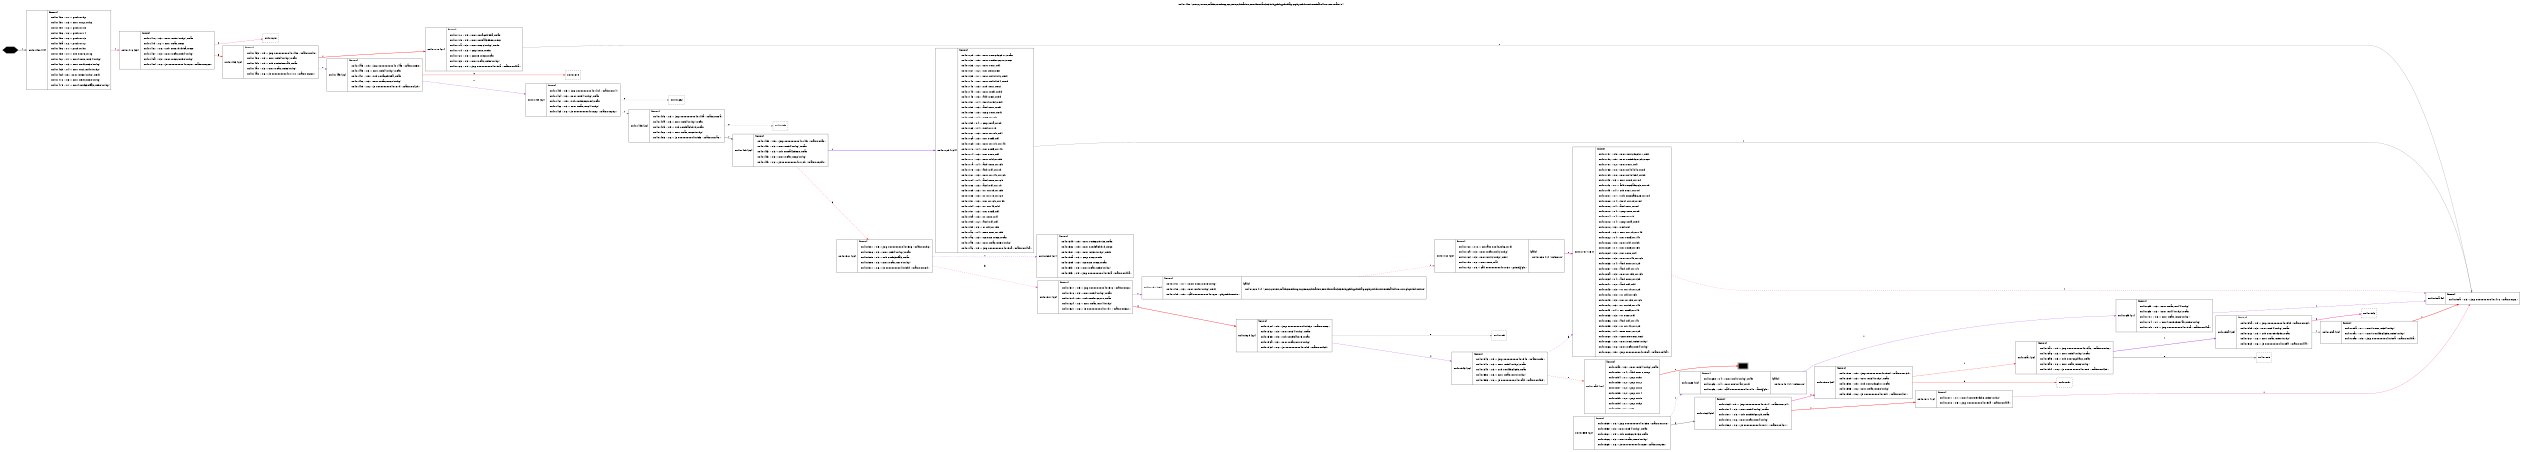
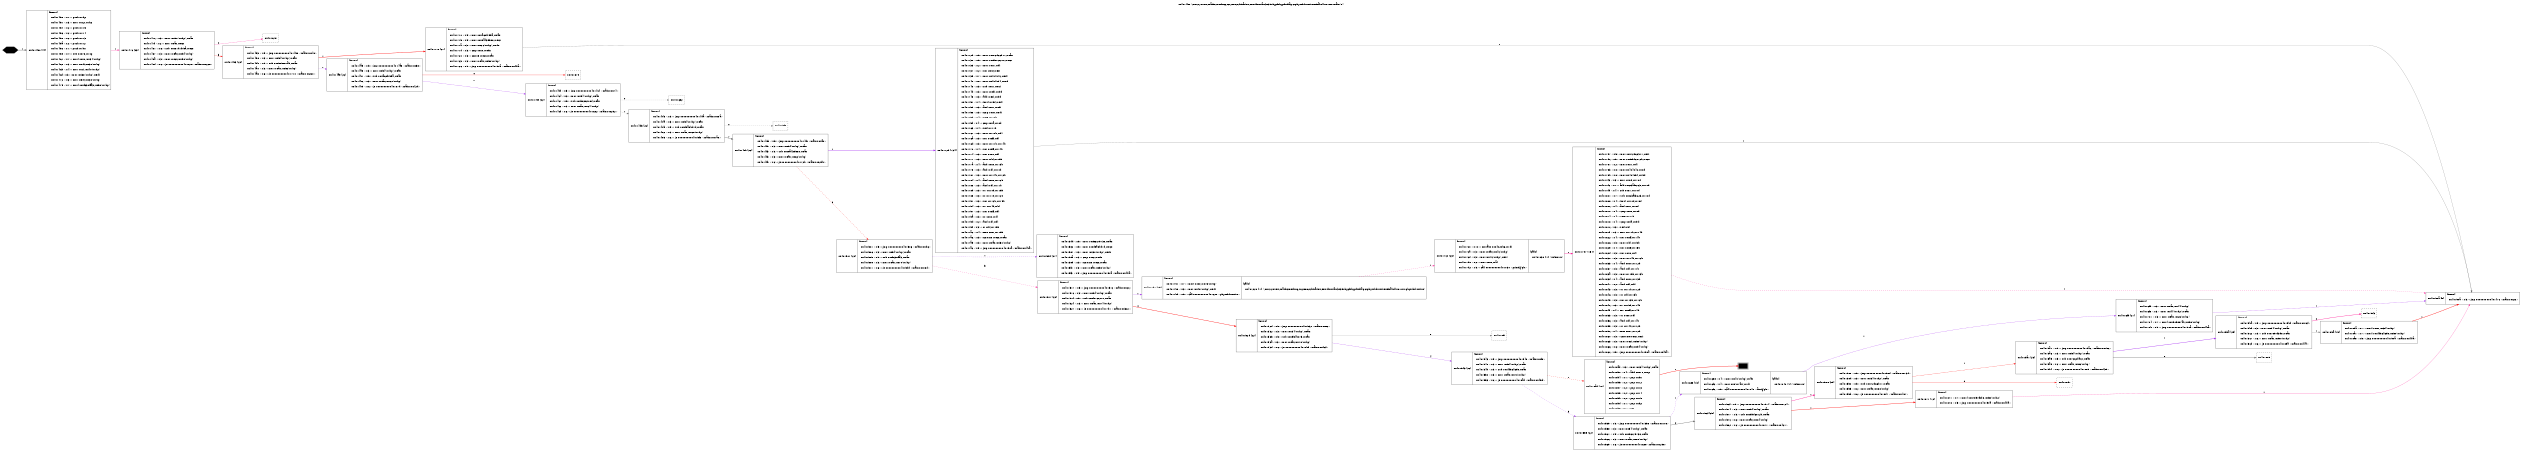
edge "0x401543 [22]" -> "0x4017d7 [154]": now "0x401543 [22]" -> "0x401559 [22]"
